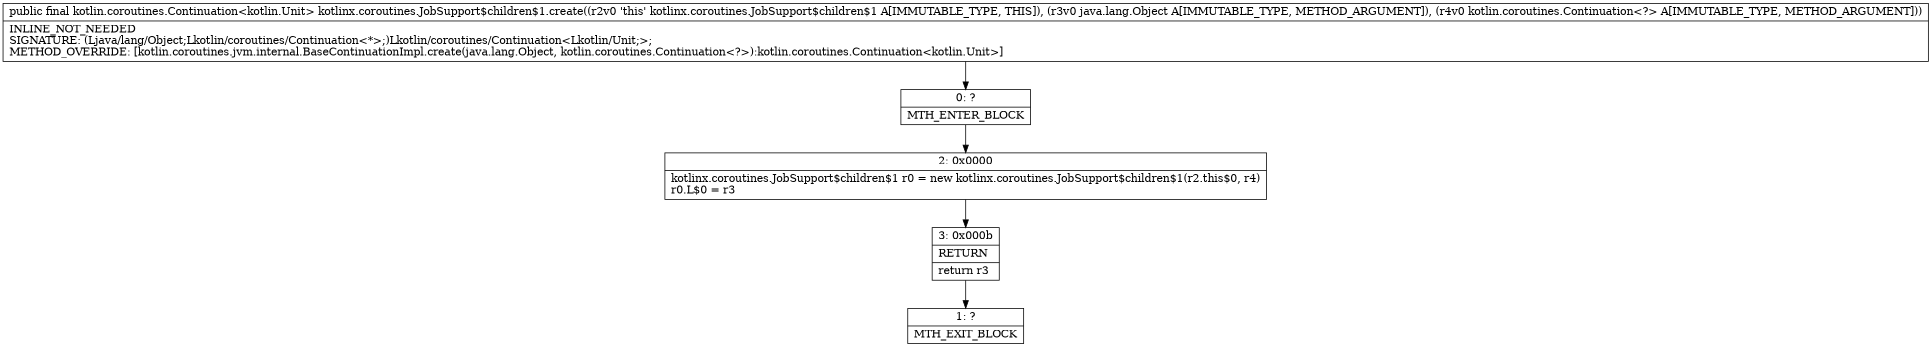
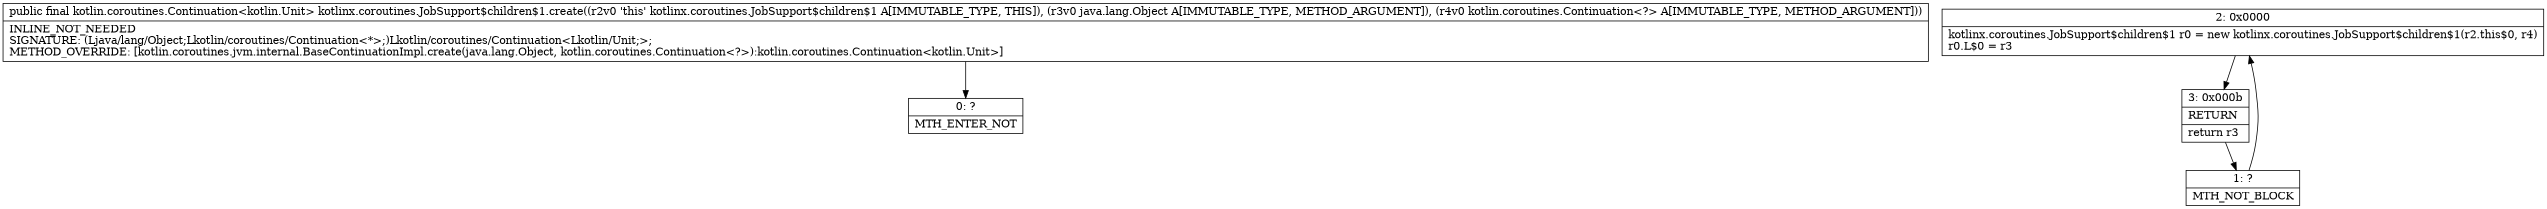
node "0: ?": text "MTH_ENTER_BLOCK" -> "MTH_ENTER_NOT"
edge "0: ?" -> "2: 0x0000": now "1: ?" -> "2: 0x0000"
node "1: ?": text "MTH_EXIT_BLOCK" -> "MTH_NOT_BLOCK"
